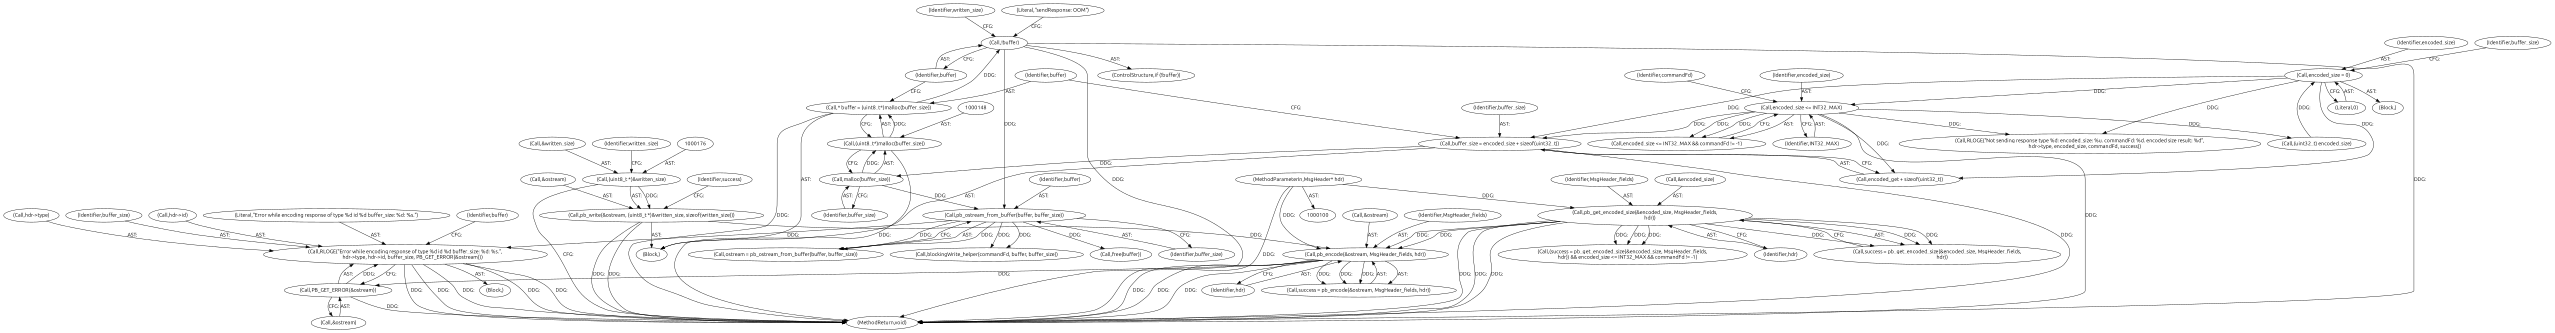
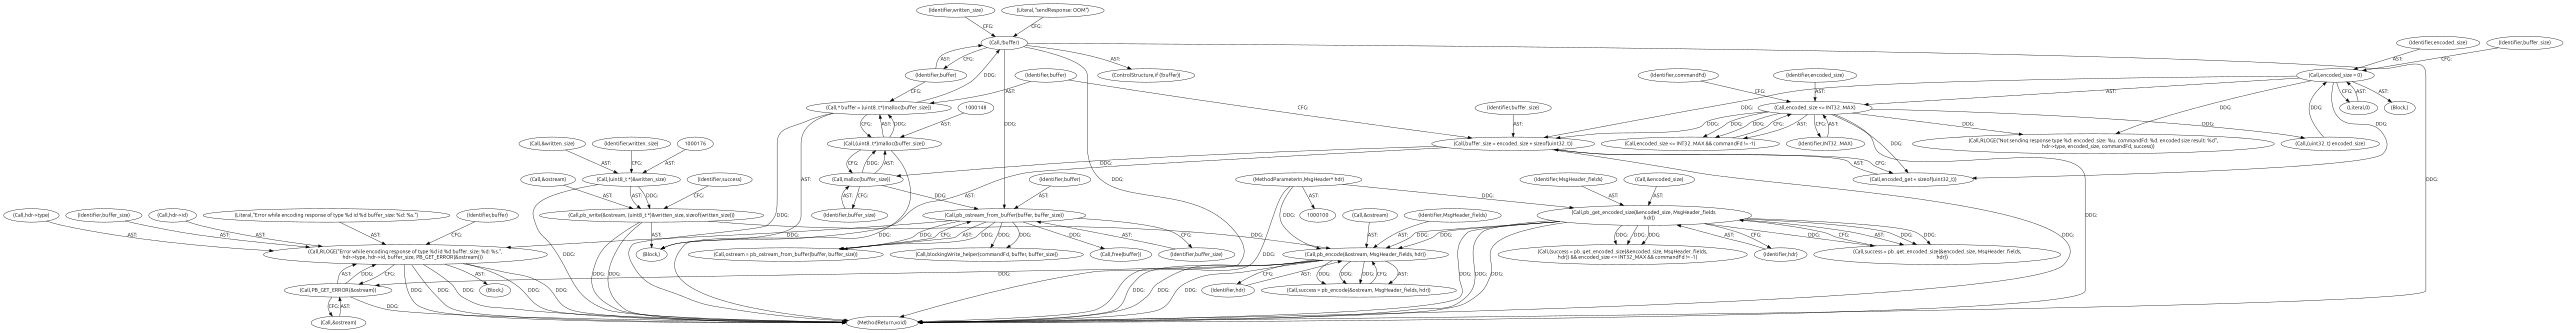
edge "(Call,encoded_size = 0)" -> "(Call,encoded_size <= INT32_MAX)": label "DDG: " -> "AST: "
edge "(Call,(uint8_t *)&written_size)" -> "(MethodReturn,void)": label "CFG: " -> "DDG: "
edge "(Call,success = pb_encode(&ostream, MsgHeader_fields, hdr))" -> "(Call,pb_encode(&ostream, MsgHeader_fields, hdr))": label "AST: " -> "CFG: "
